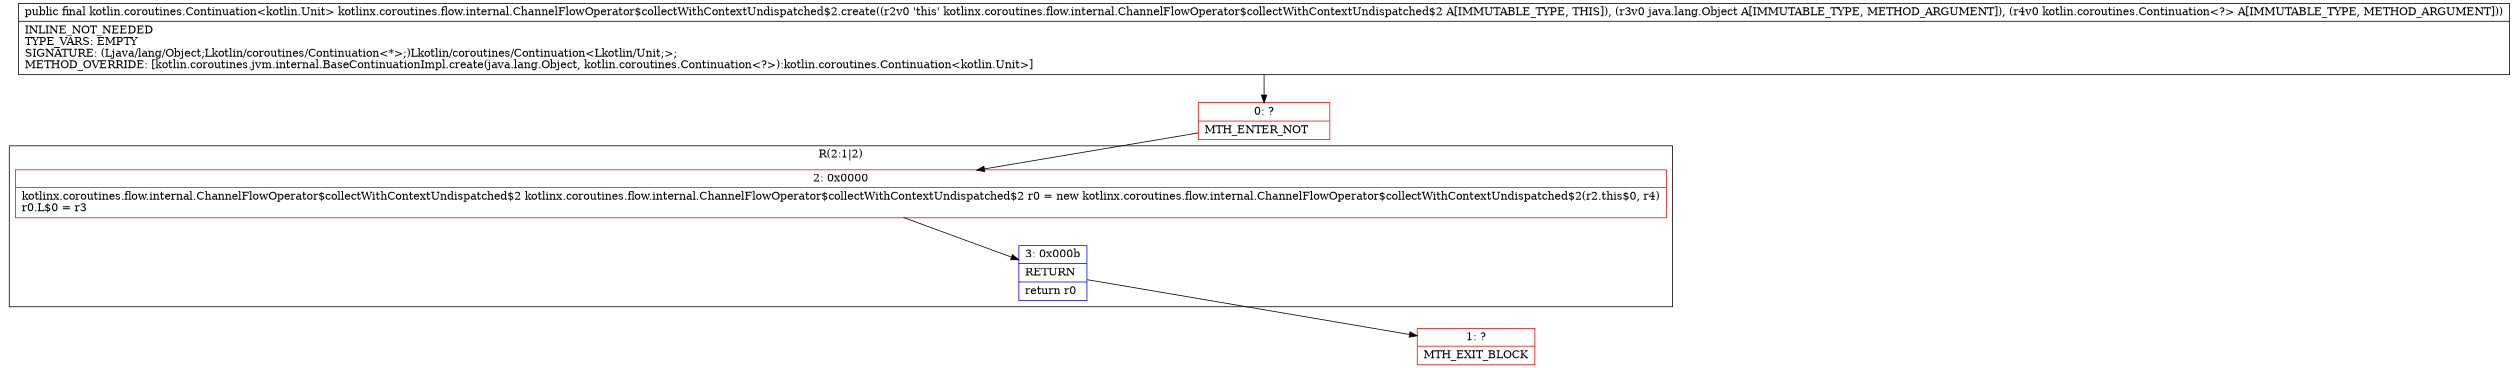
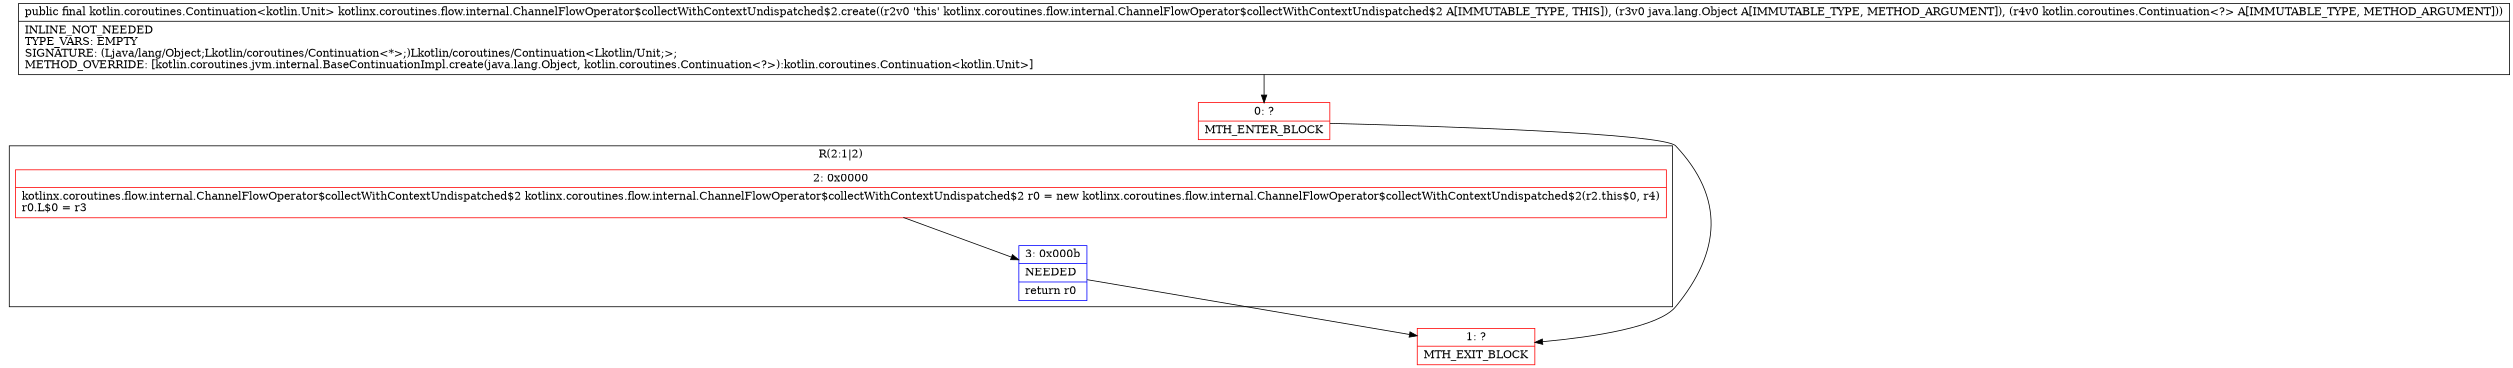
node "0: ?": text "MTH_ENTER_NOT" -> "MTH_ENTER_BLOCK"
edge "0: ?" -> "2: 0x0000": now "0: ?" -> "1: ?"
node "3: 0x000b": text "RETURN" -> "NEEDED"
